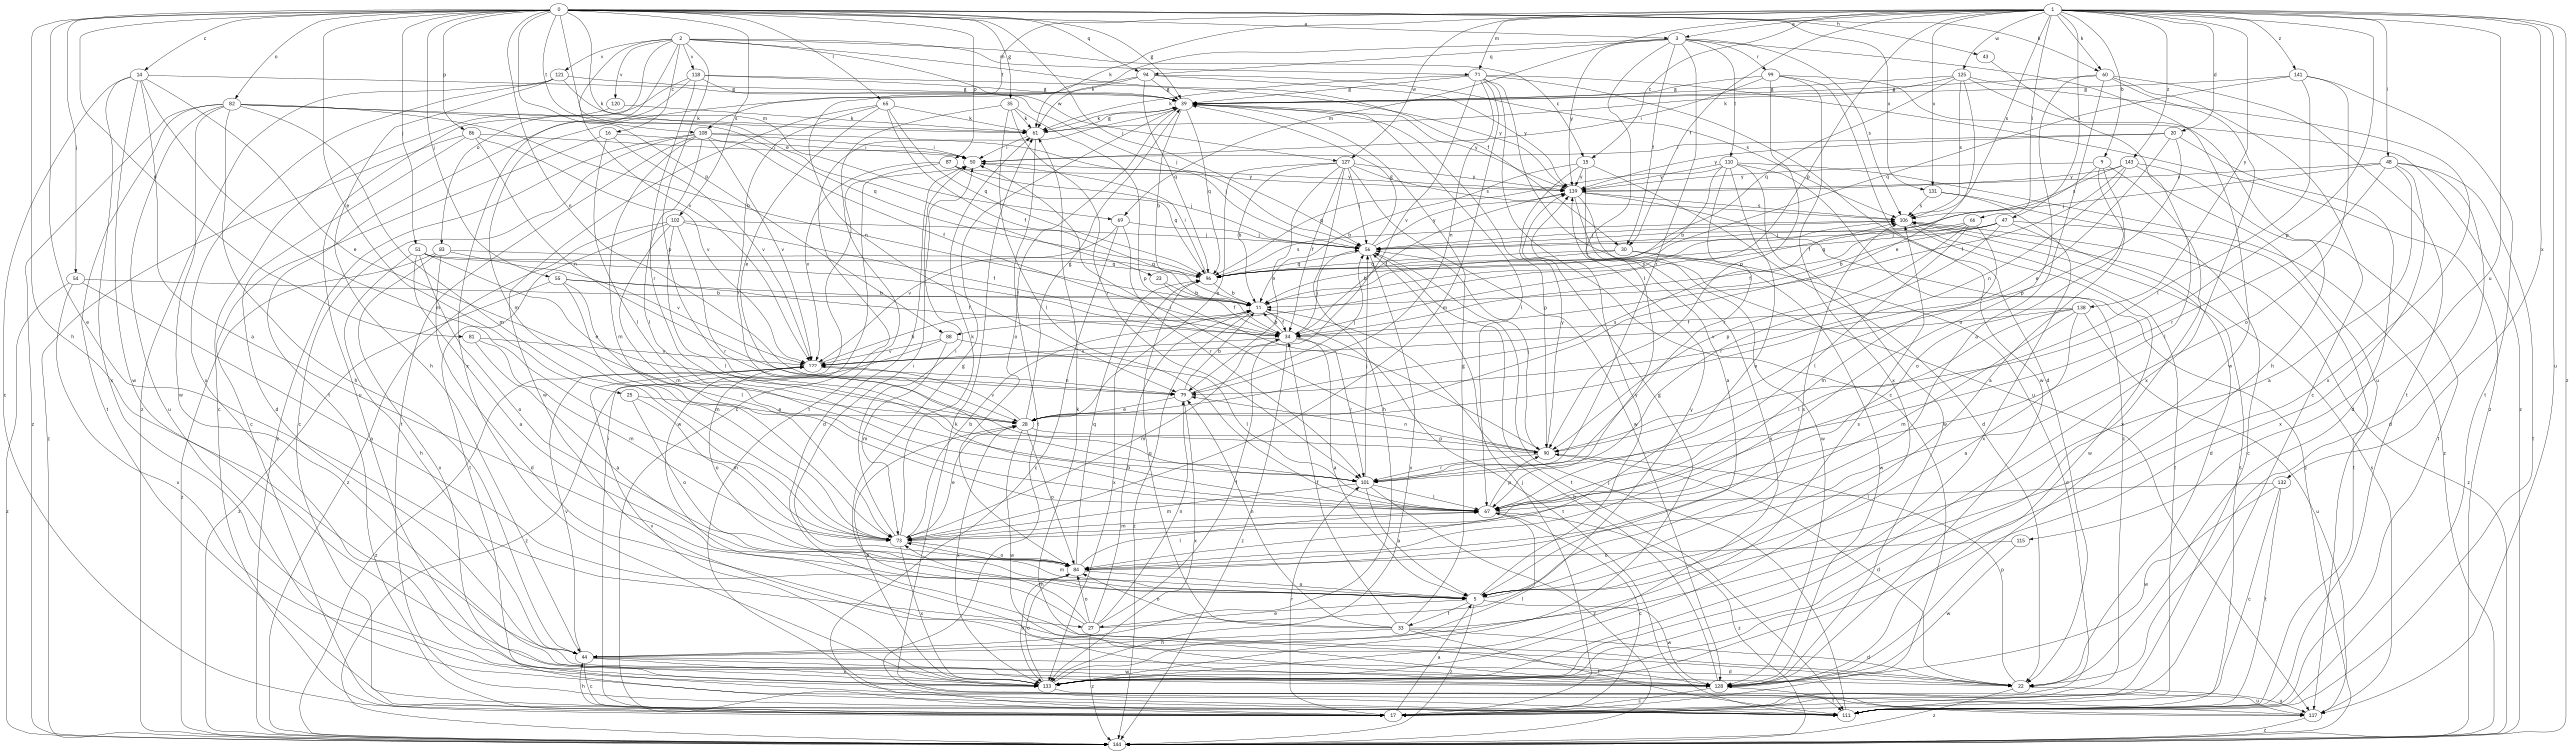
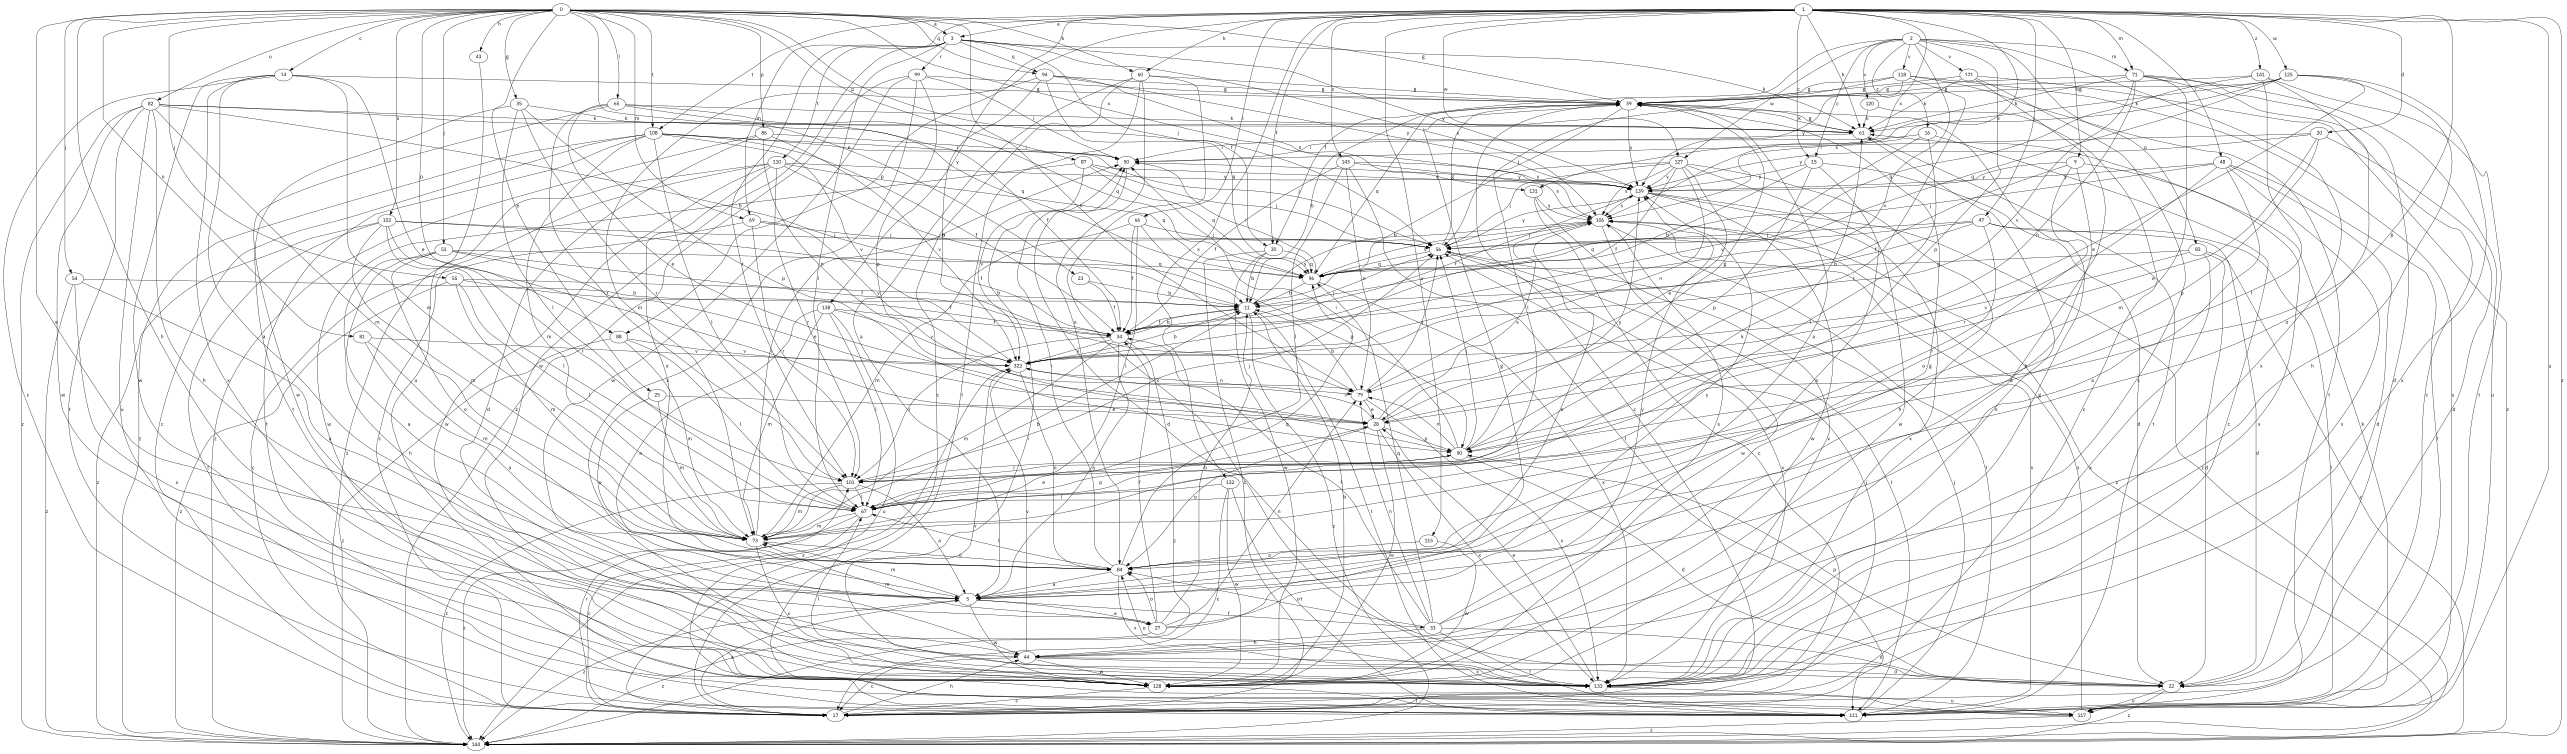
node "122": label "122" -> "322"
edge "71" -> "144": removed, label "z"
